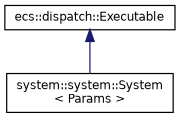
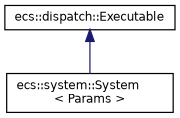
node "system::system::System < Params >": label "system::system::System < Params >" -> "ecs::system::System < Params >"
